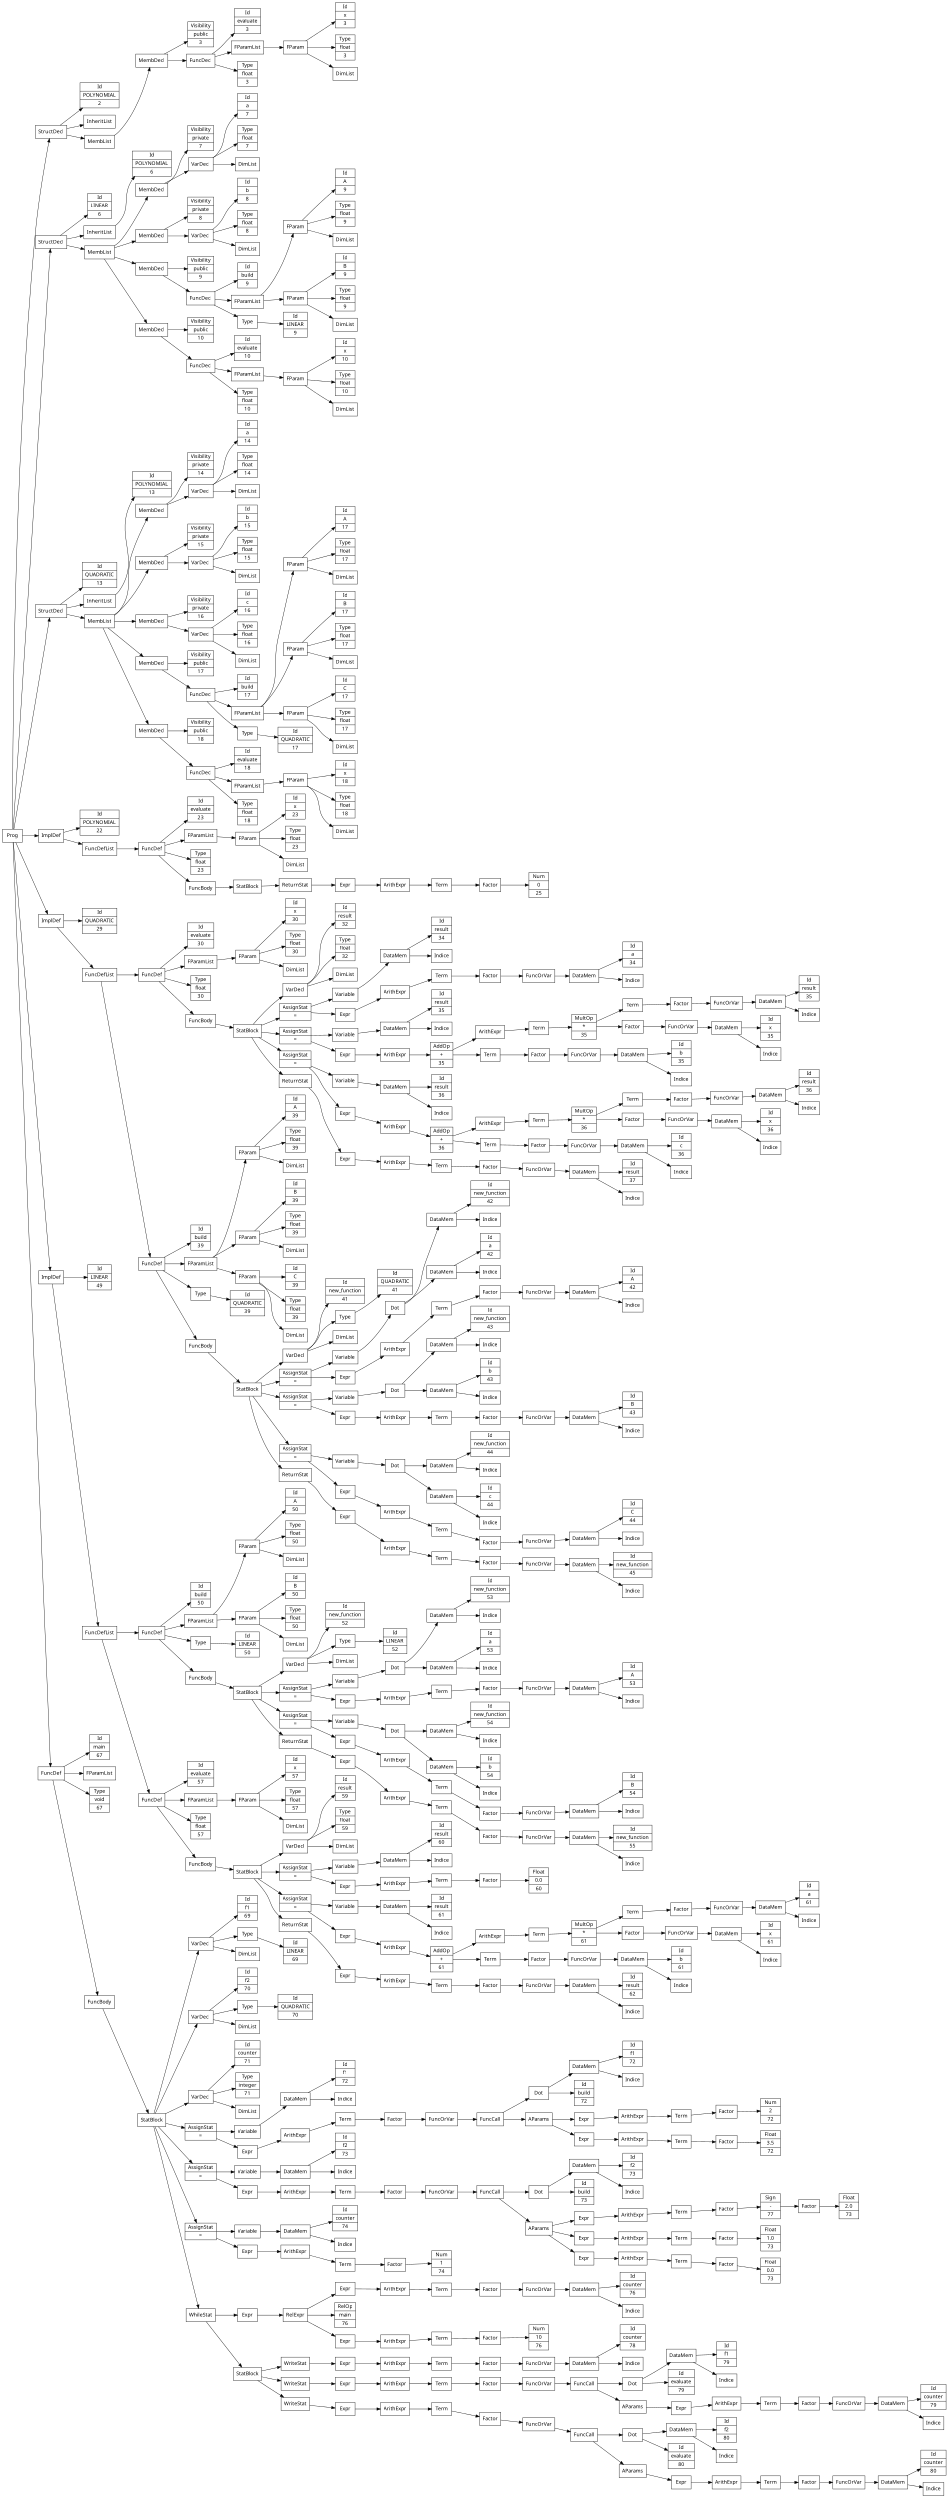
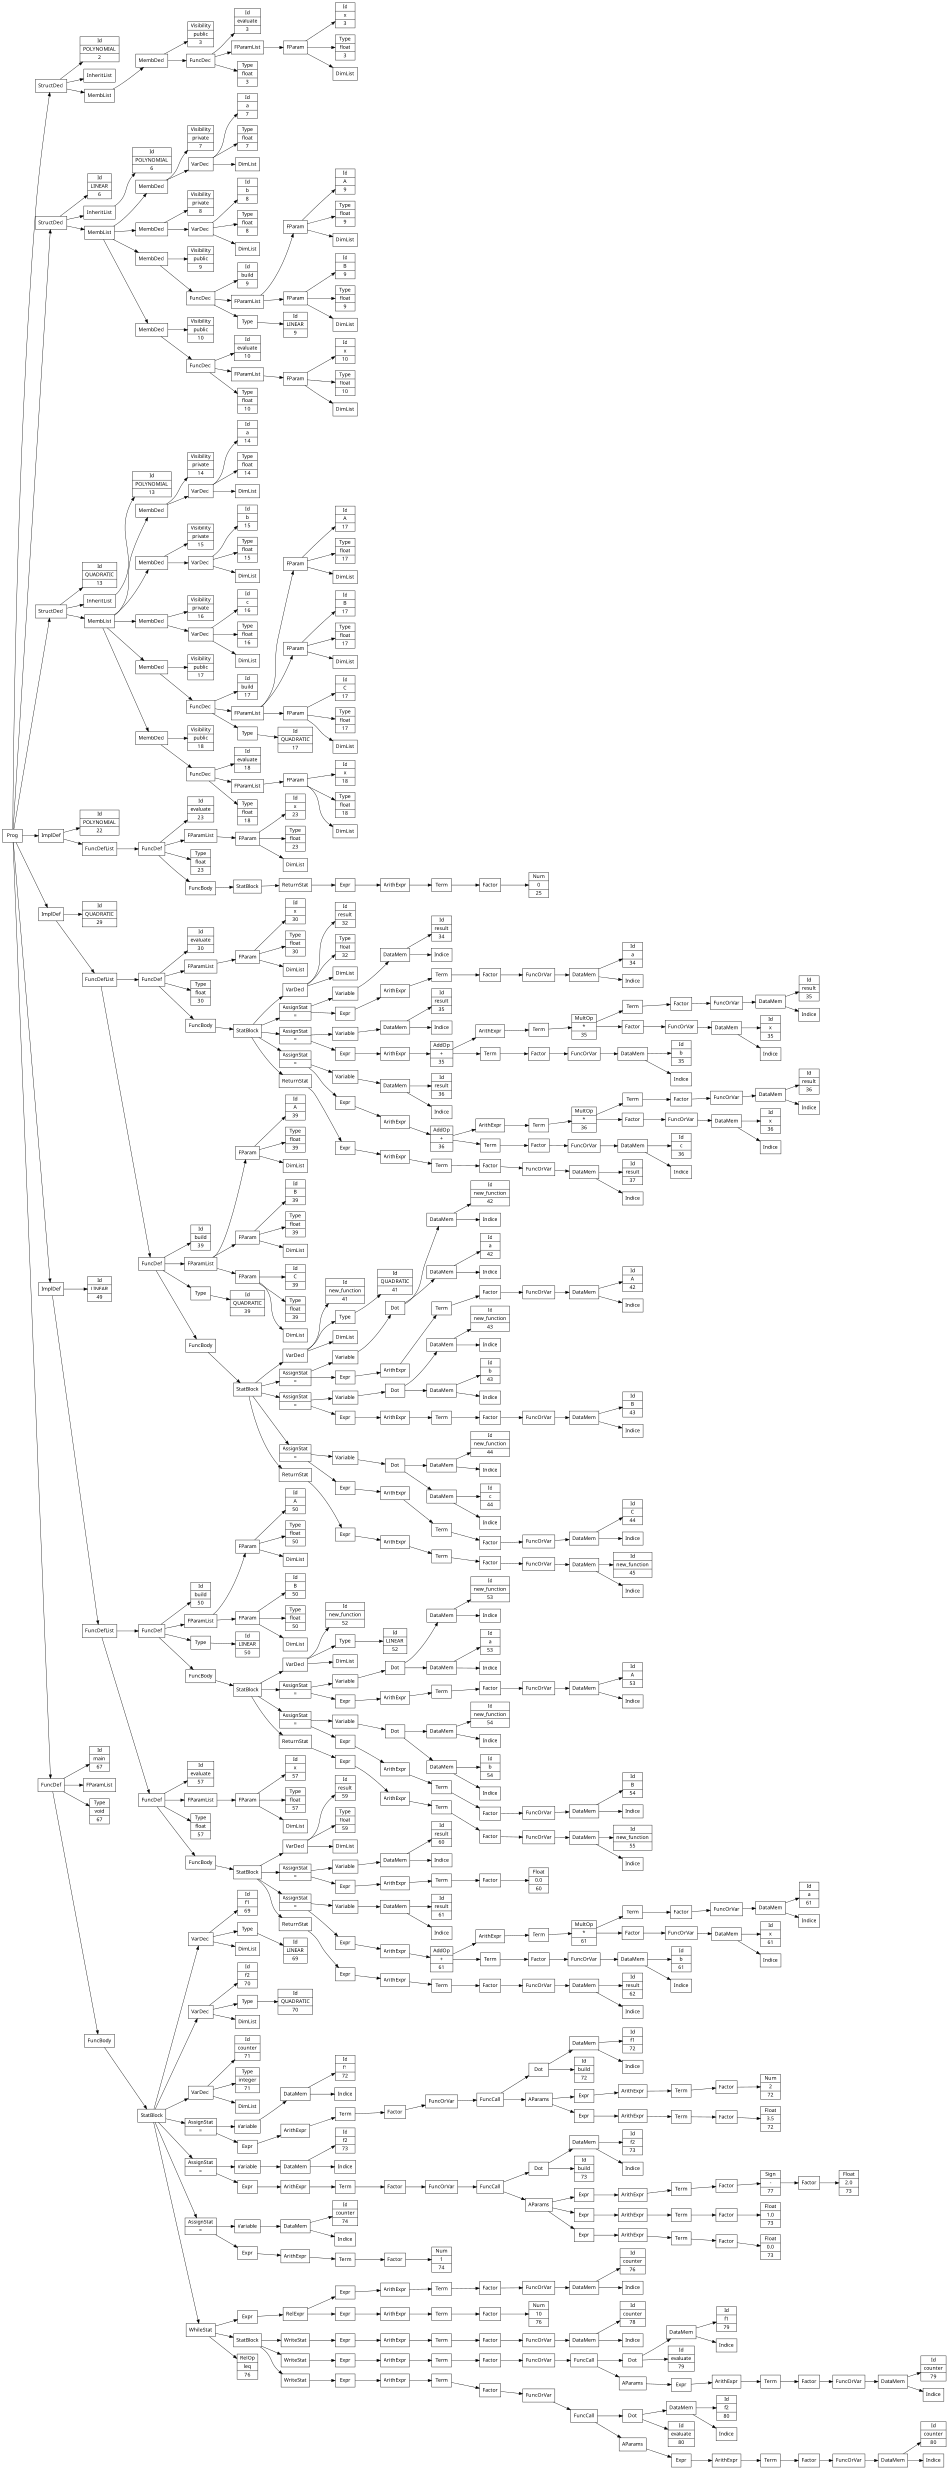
edge "RelExpr" -> "RelOp": now "WhileStat" -> "RelOp"
node "RelOp": text "main" -> "leq"
